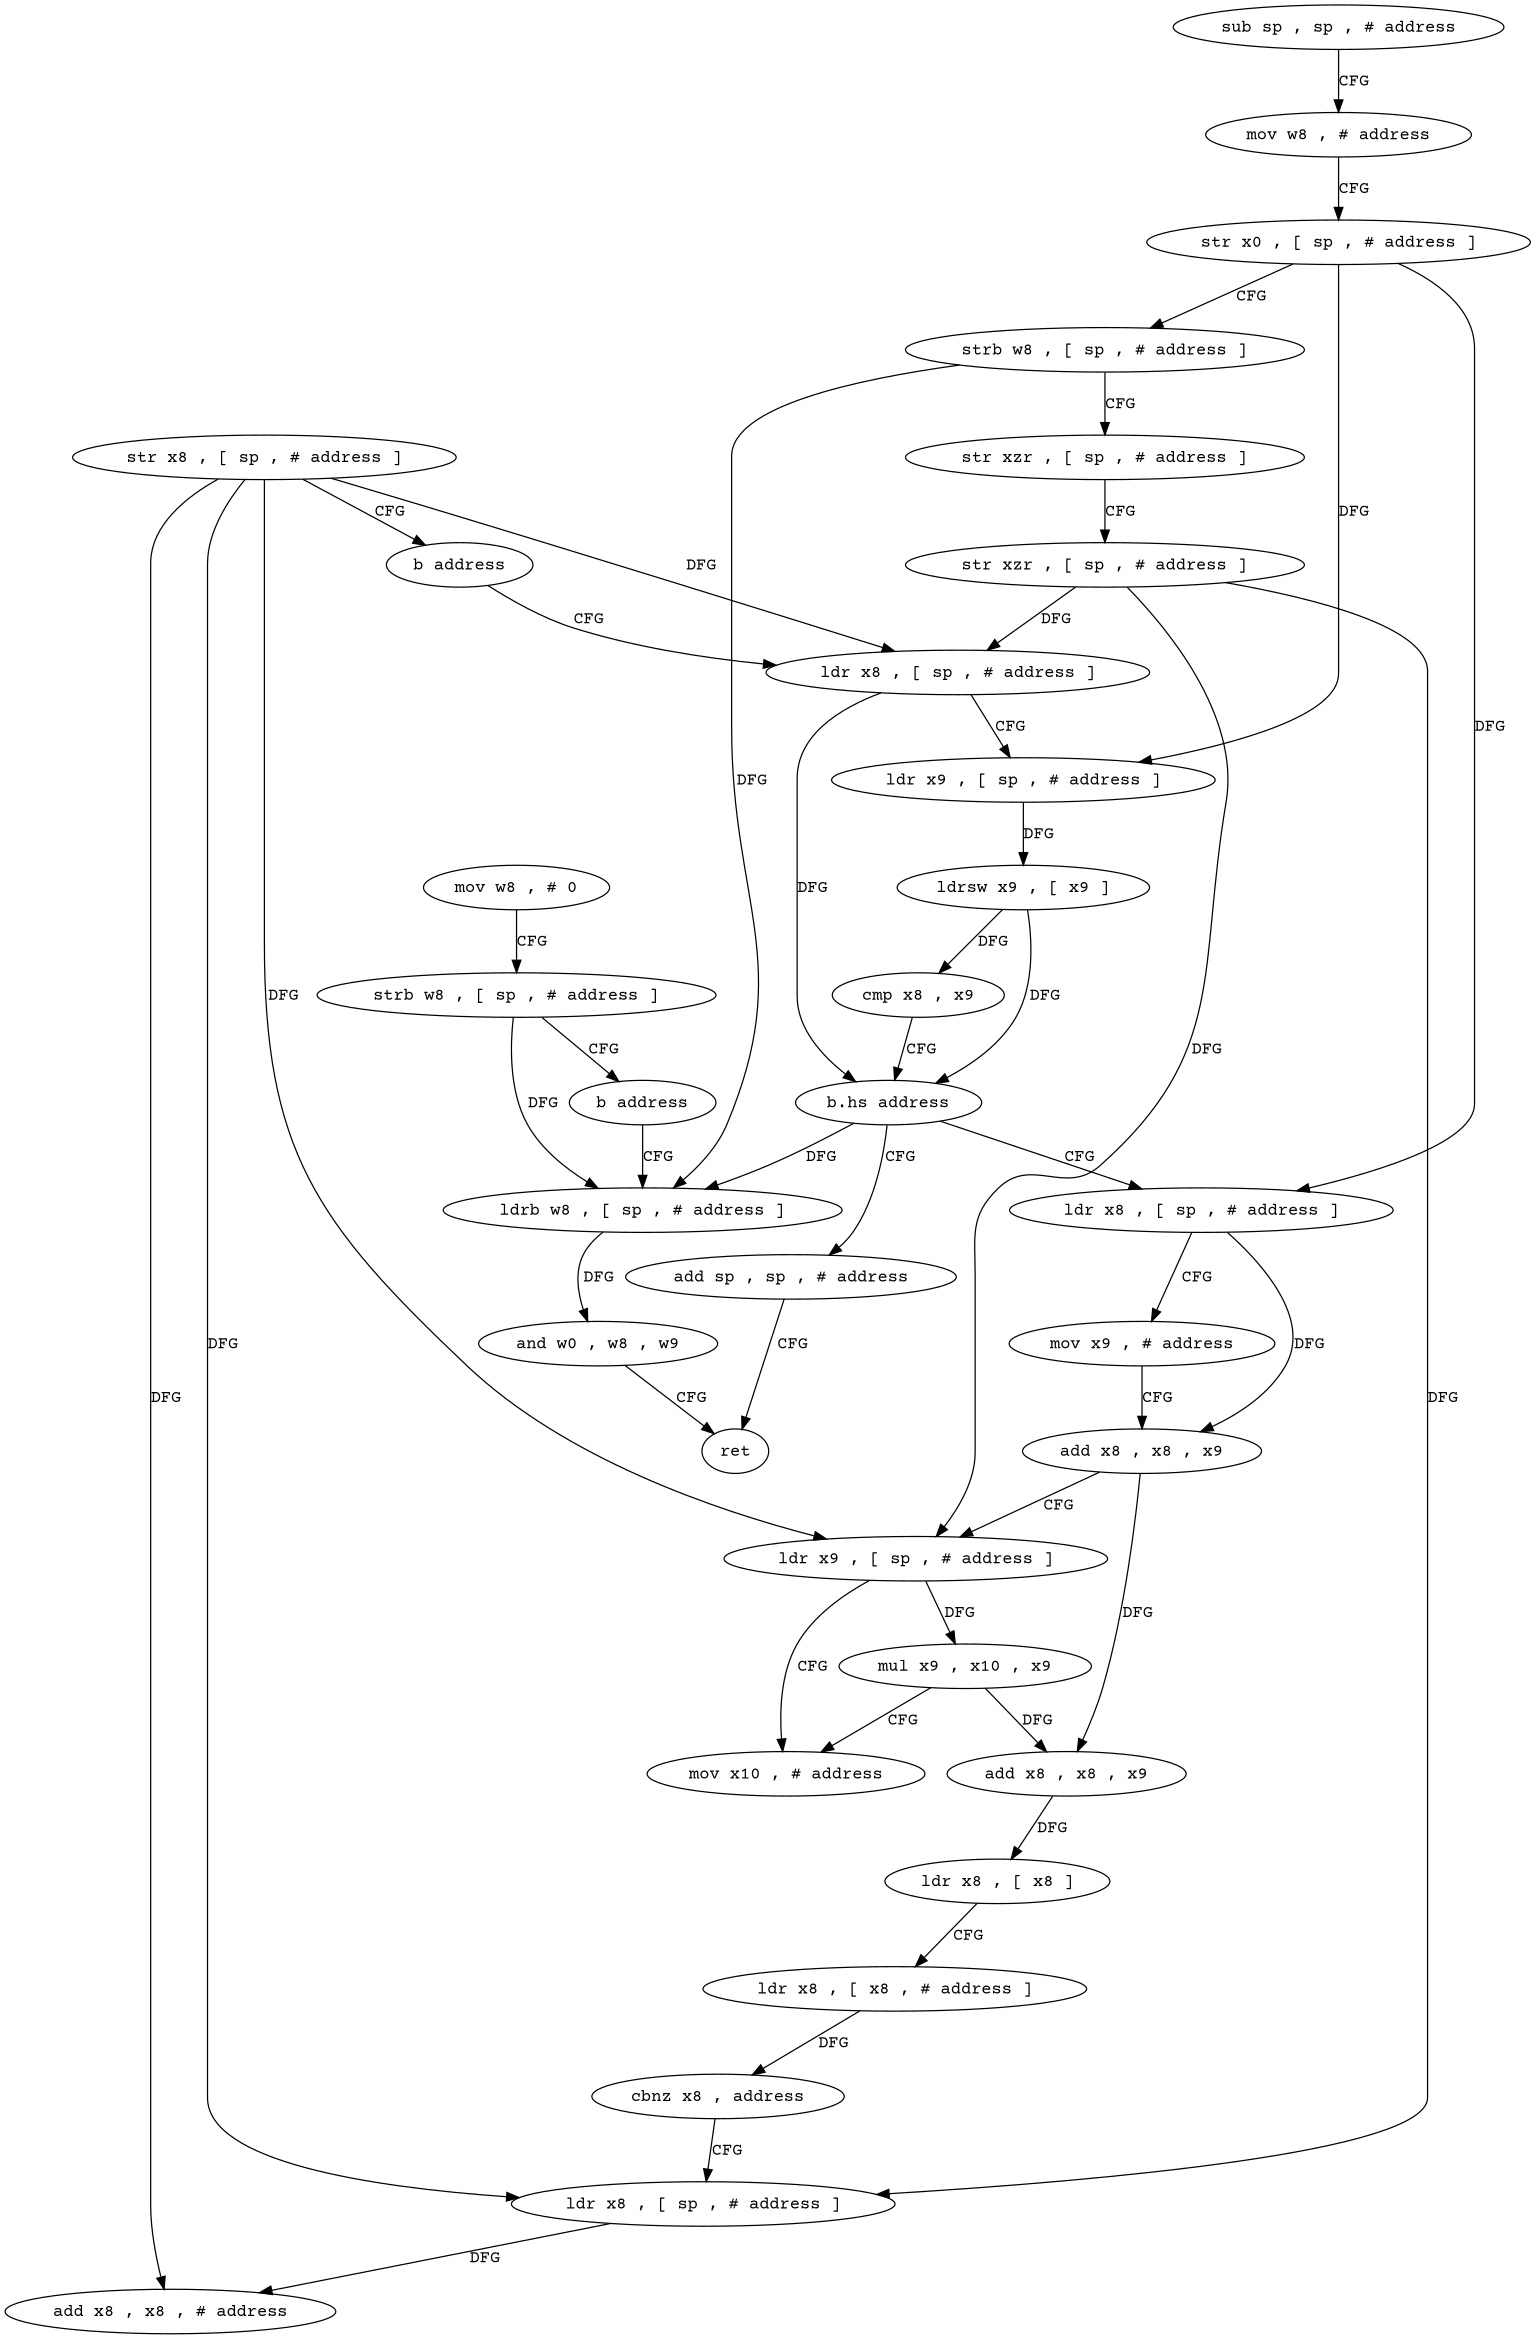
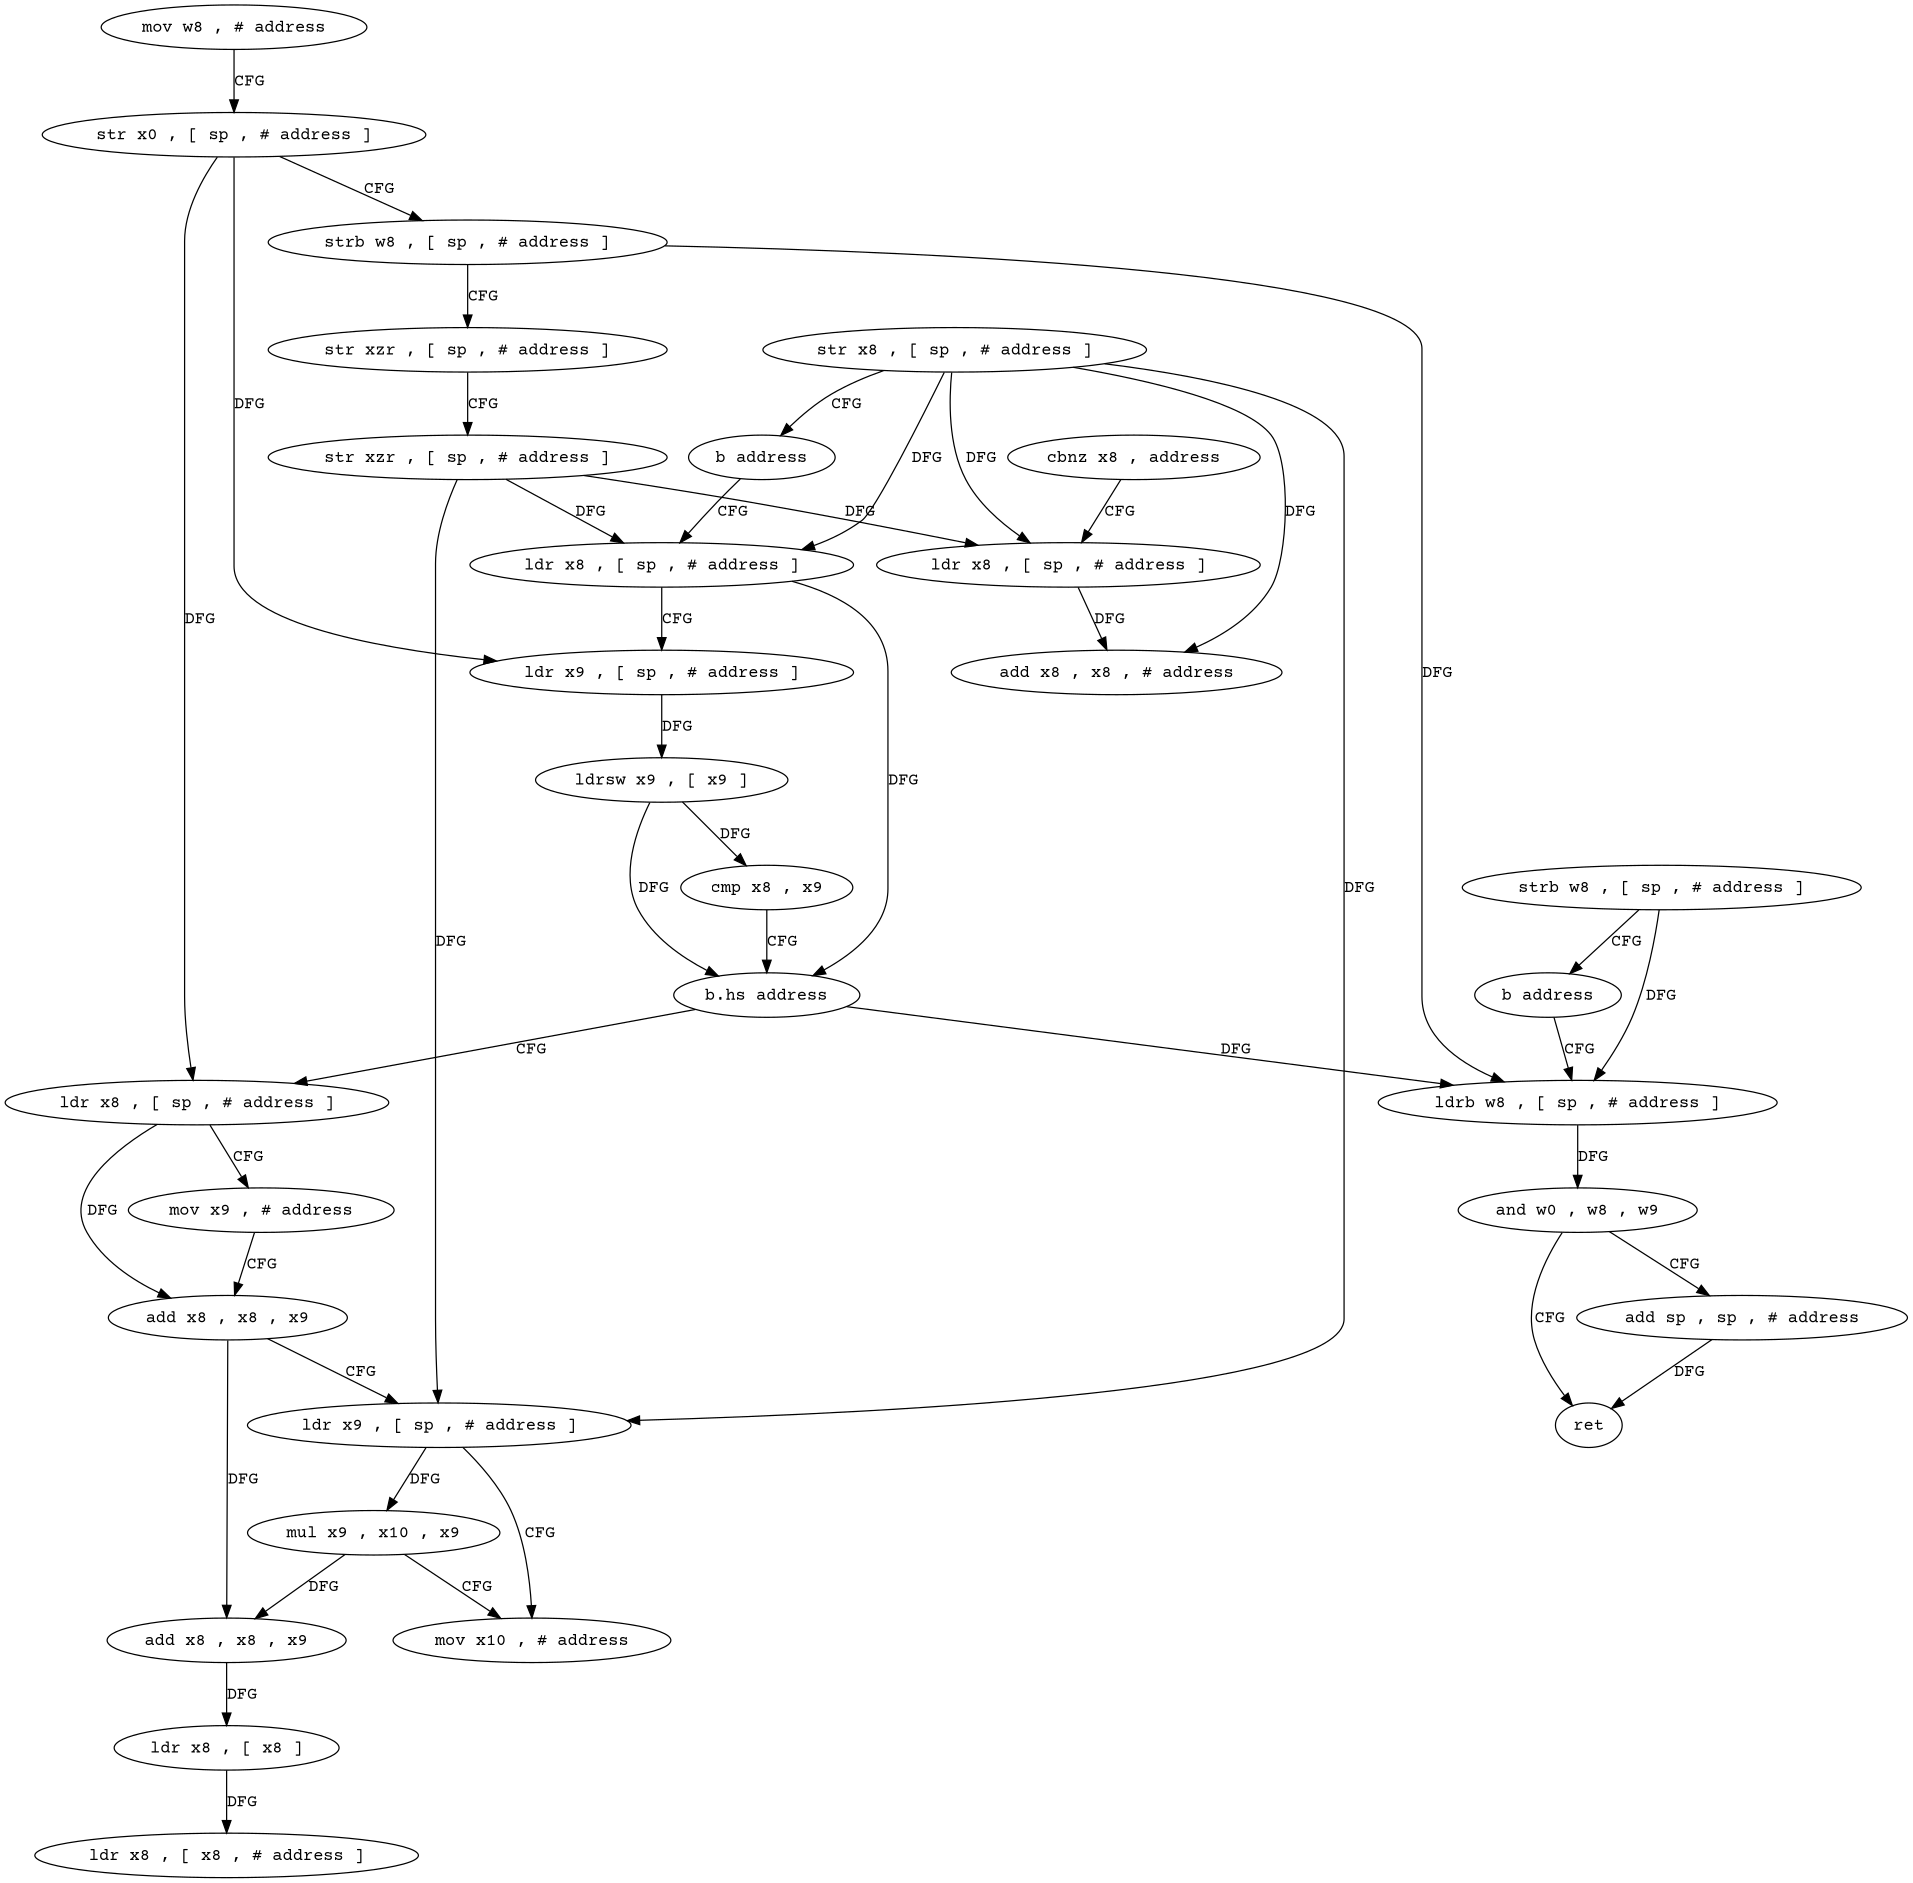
node "sub sp , sp , # address": removed
node "mov w8 , # 0": removed
edge "b.hs address" -> "add sp , sp , # address": now "and w0 , w8 , w9" -> "add sp , sp , # address"
edge "add sp , sp , # address" -> "ret": label "CFG" -> "DFG"
edge "ldr x8 , [ x8 ]" -> "ldr x8 , [ x8 , # address ]": label "CFG" -> "DFG"
edge "ldr x8 , [ x8 , # address ]" -> "cbnz x8 , address": removed, label "DFG"
